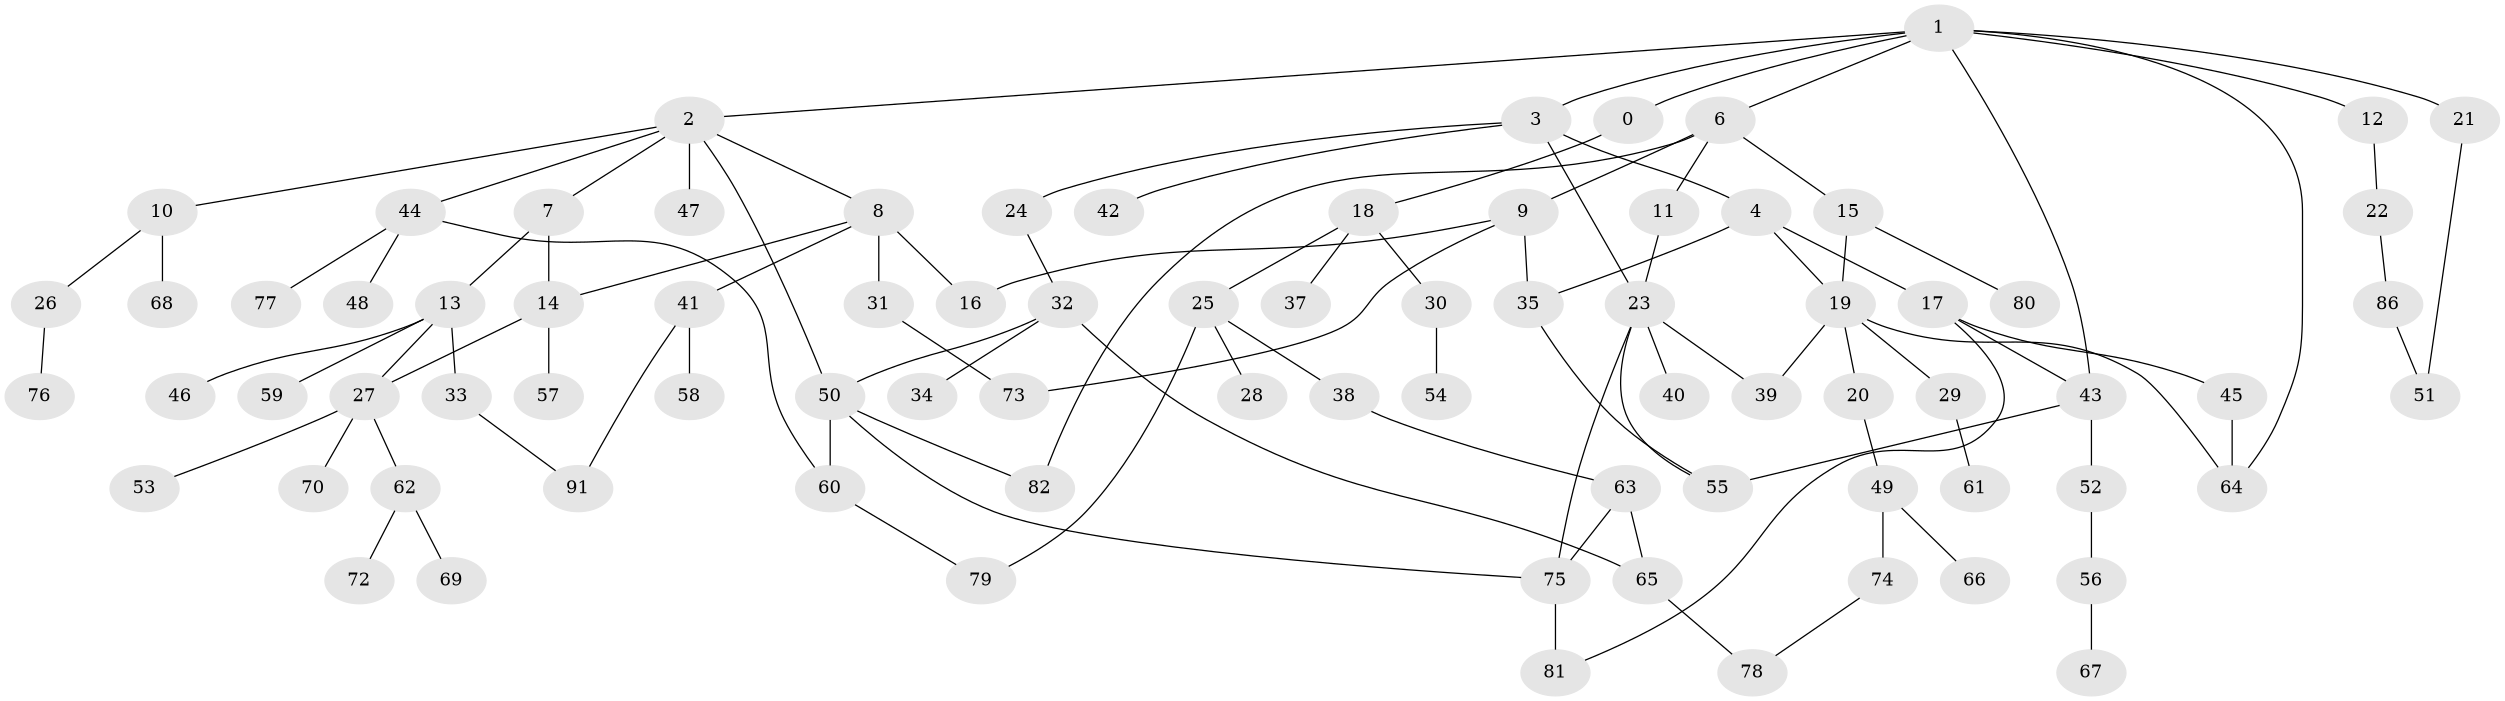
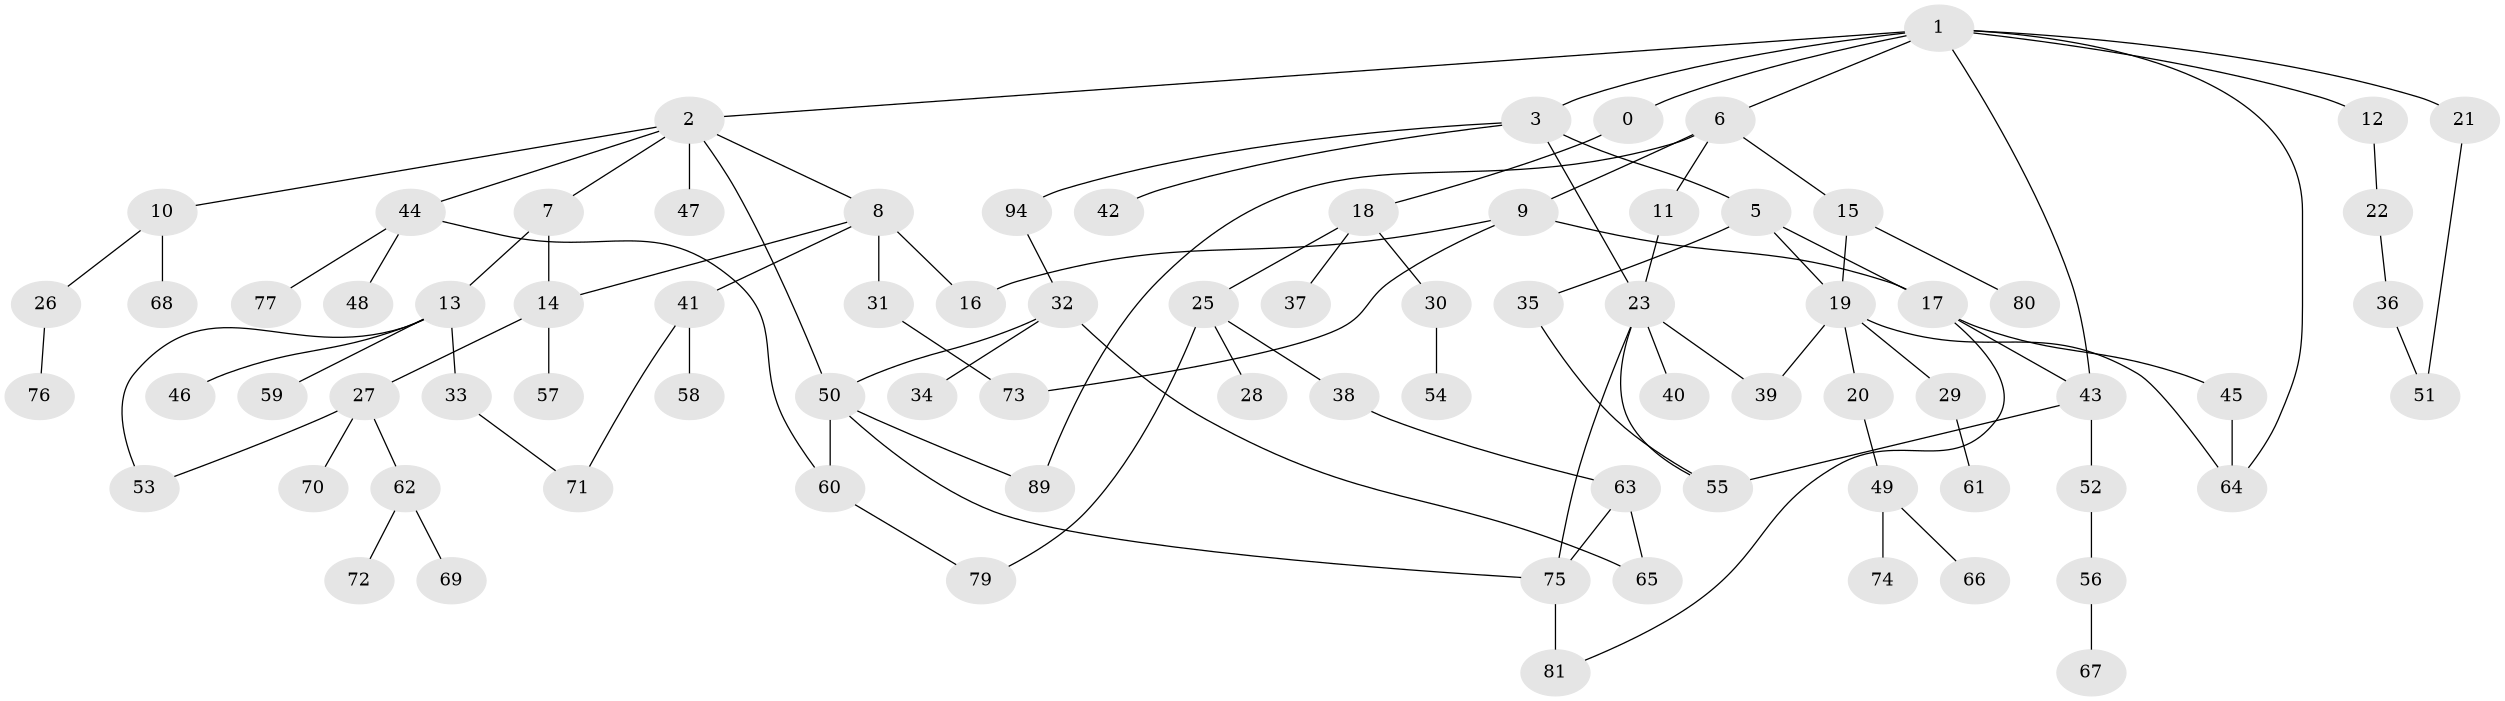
node "24": label "24" -> "94"
node "4": label "4" -> "5"
edge "9" -- "35": now "9" -- "17"
node "86": label "86" -> "36"
edge "13" -- "27": now "13" -- "53"
node "91": label "91" -> "71"
node "82": label "82" -> "89"
node "78": removed
